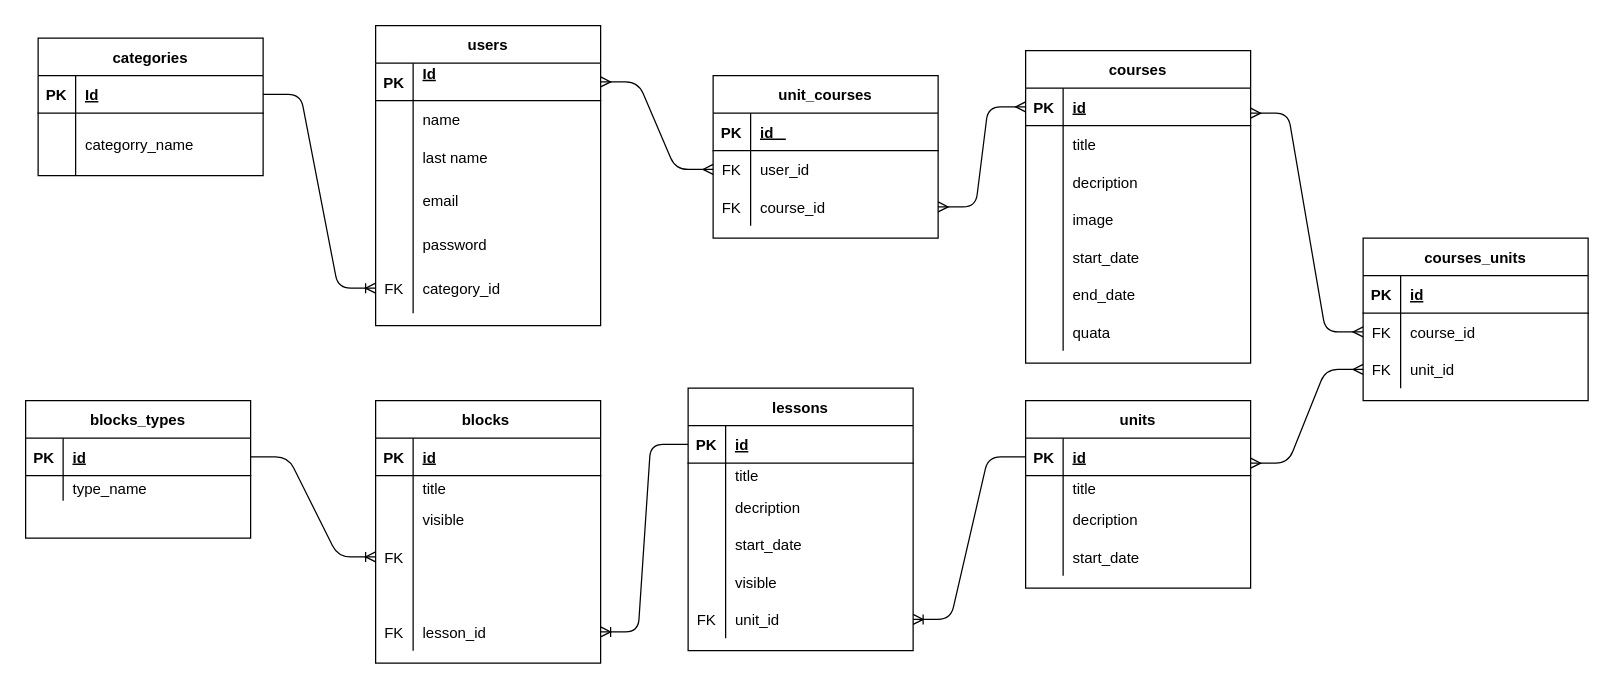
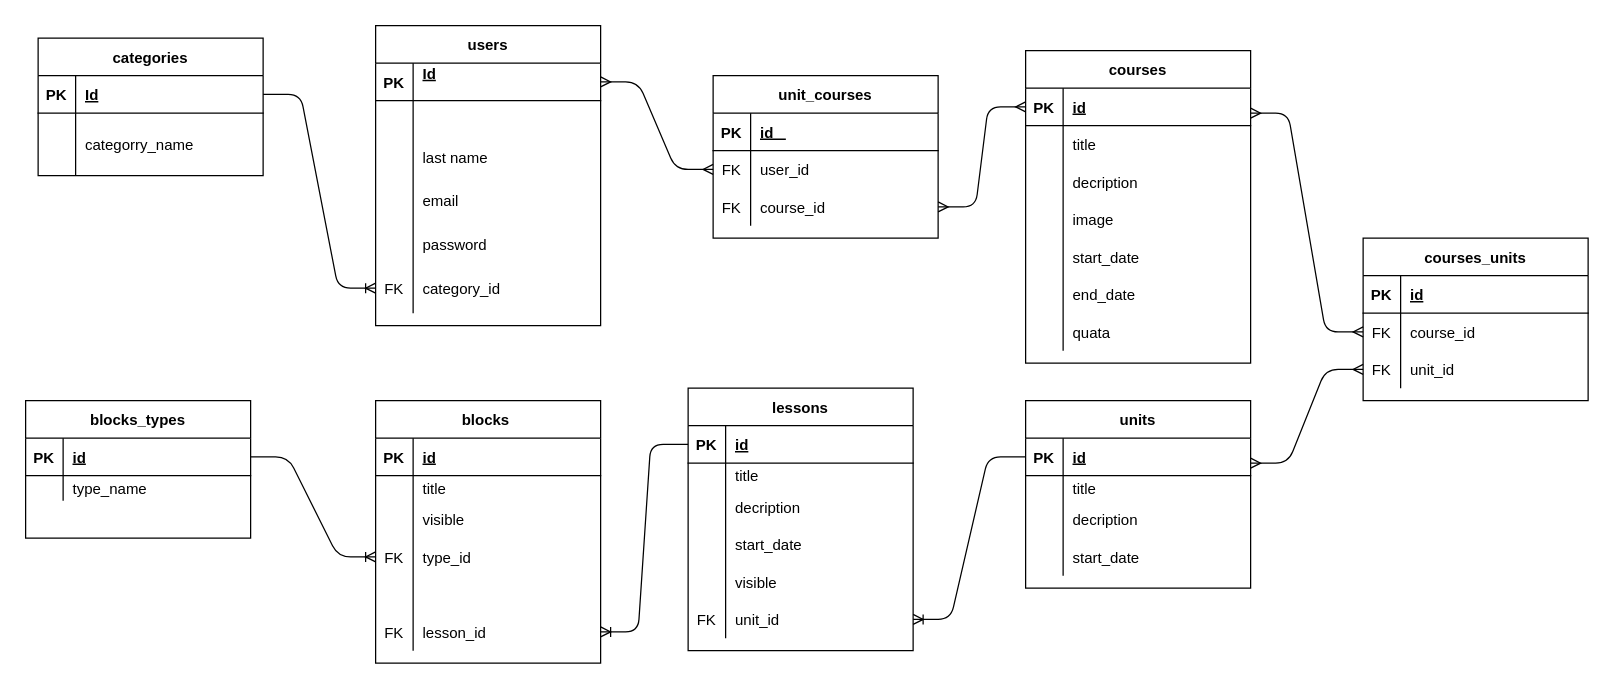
node "name": removed
node "type_id": added
